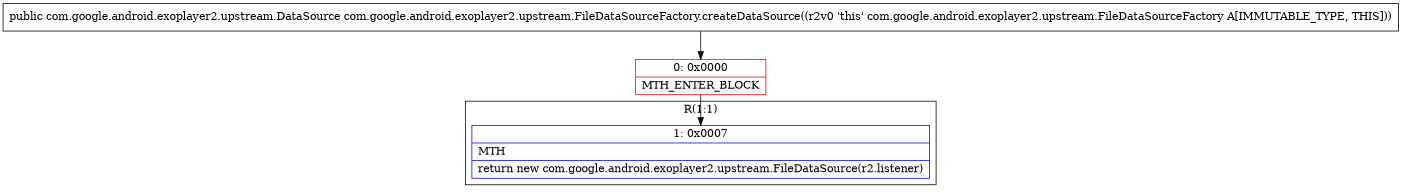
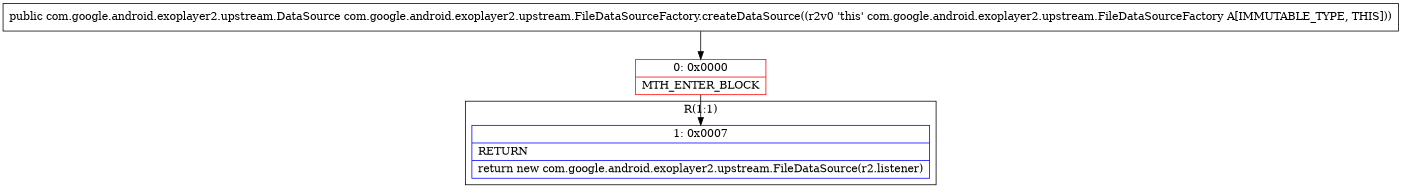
node "1: 0x0007": text "MTH" -> "RETURN"
